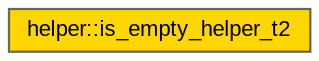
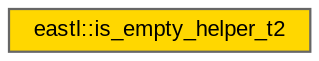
node "helper::is_empty_helper_t2": label "helper::is_empty_helper_t2" -> "eastl::is_empty_helper_t2"
